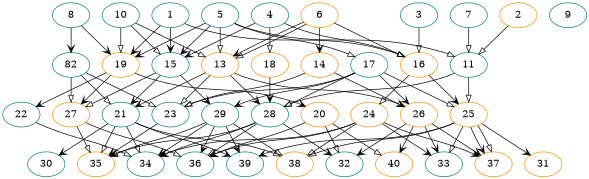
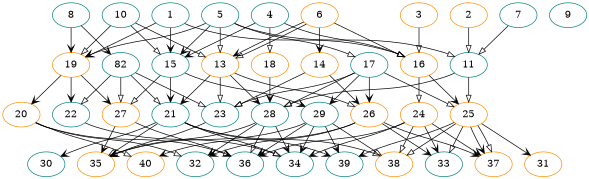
node "3": color teal -> darkorange
edge "82" -> "22": added
edge "27" -> "35": arrowhead onormal -> vee
